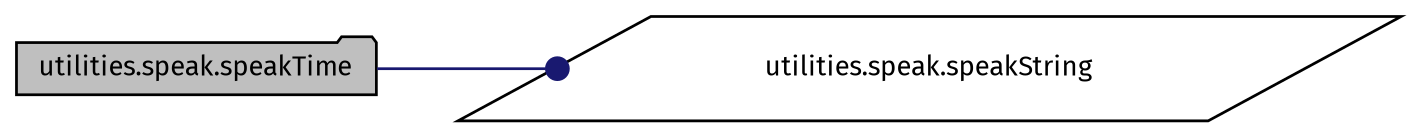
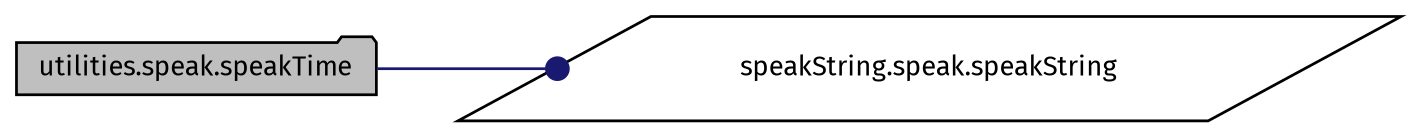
node "utilities.speak.speakString": label "utilities.speak.speakString" -> "speakString.speak.speakString"
